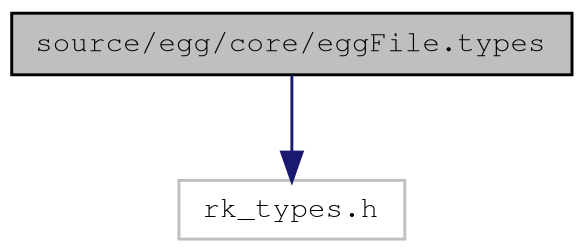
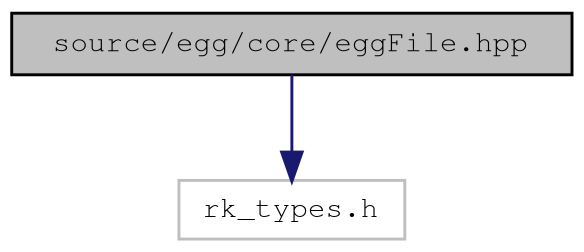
node "source/egg/core/eggFile.types": label "source/egg/core/eggFile.types" -> "source/egg/core/eggFile.hpp"
